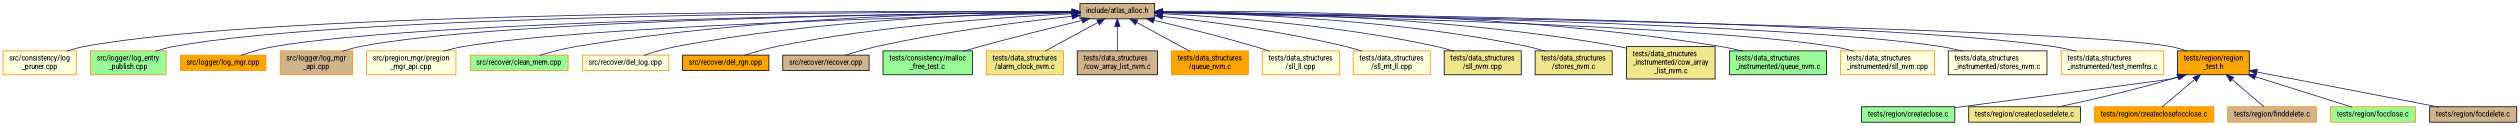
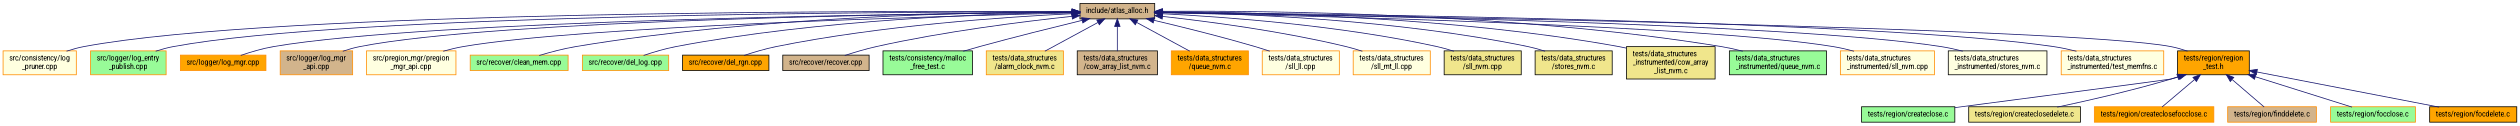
node "src/recover/del_log.cpp": fillcolor lightyellow -> palegreen
node "tests/region/focdelete.c": fillcolor tan -> orange
